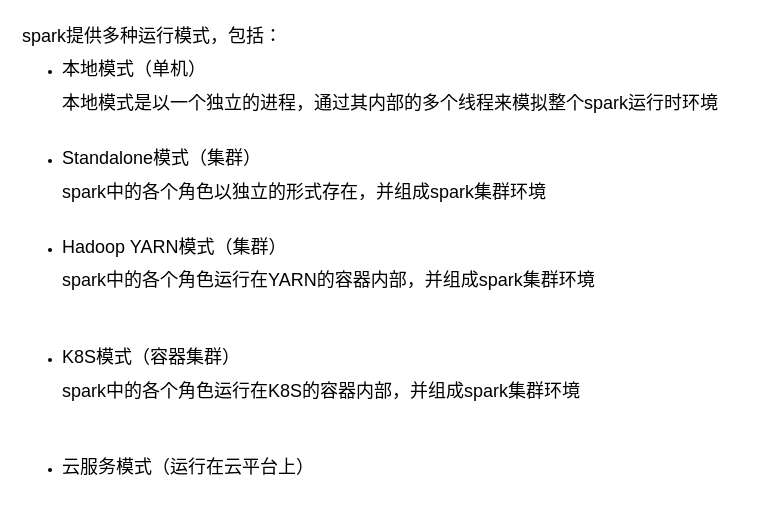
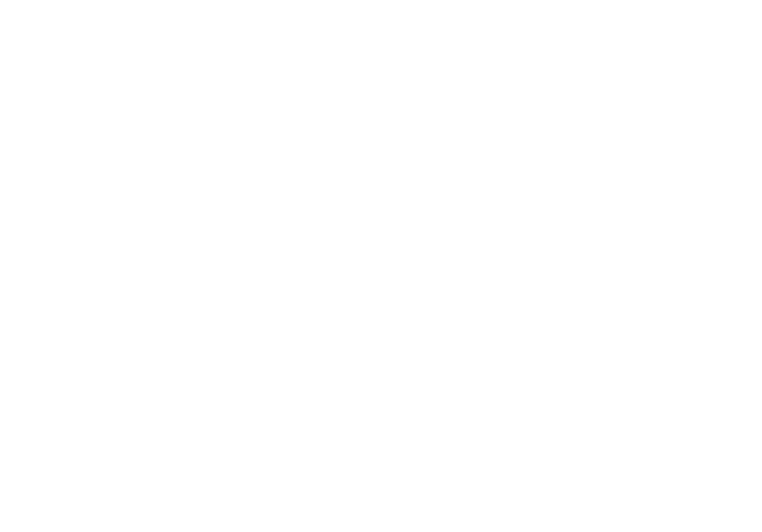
node "spark提供多种运行模式，包括： 本地模式（单机） 本地模式是以一个独立的进程，通过其内部的多个线程来模拟整个spark运行时环境 Standalone模式（集群） spark中的各个角色以独立的形式存在，并组成spark集群环境 Hadoop YARN模式（集群） spark中的各个角色运行在YARN的容器内部，并组成spark集群环境 K8S模式（容器集群） spark中的各个角色运行在K8S的容器内部，并组成spark集群环境 云服务模式（运行在云平台上）": removed
